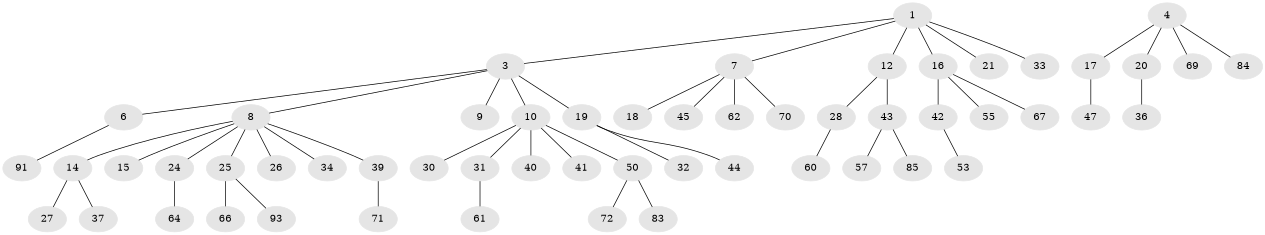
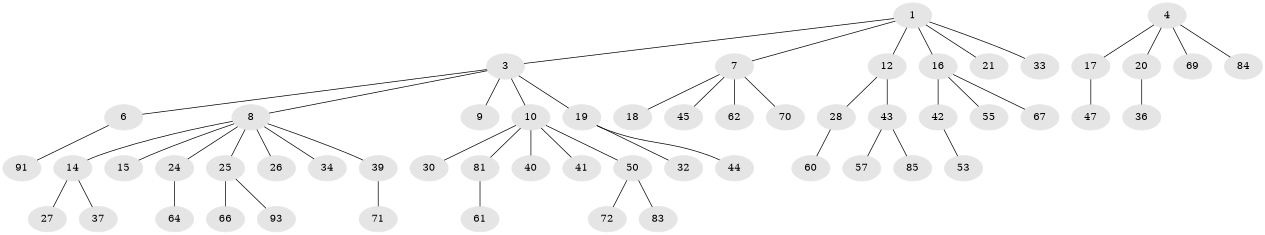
node "31": label "31" -> "81"
